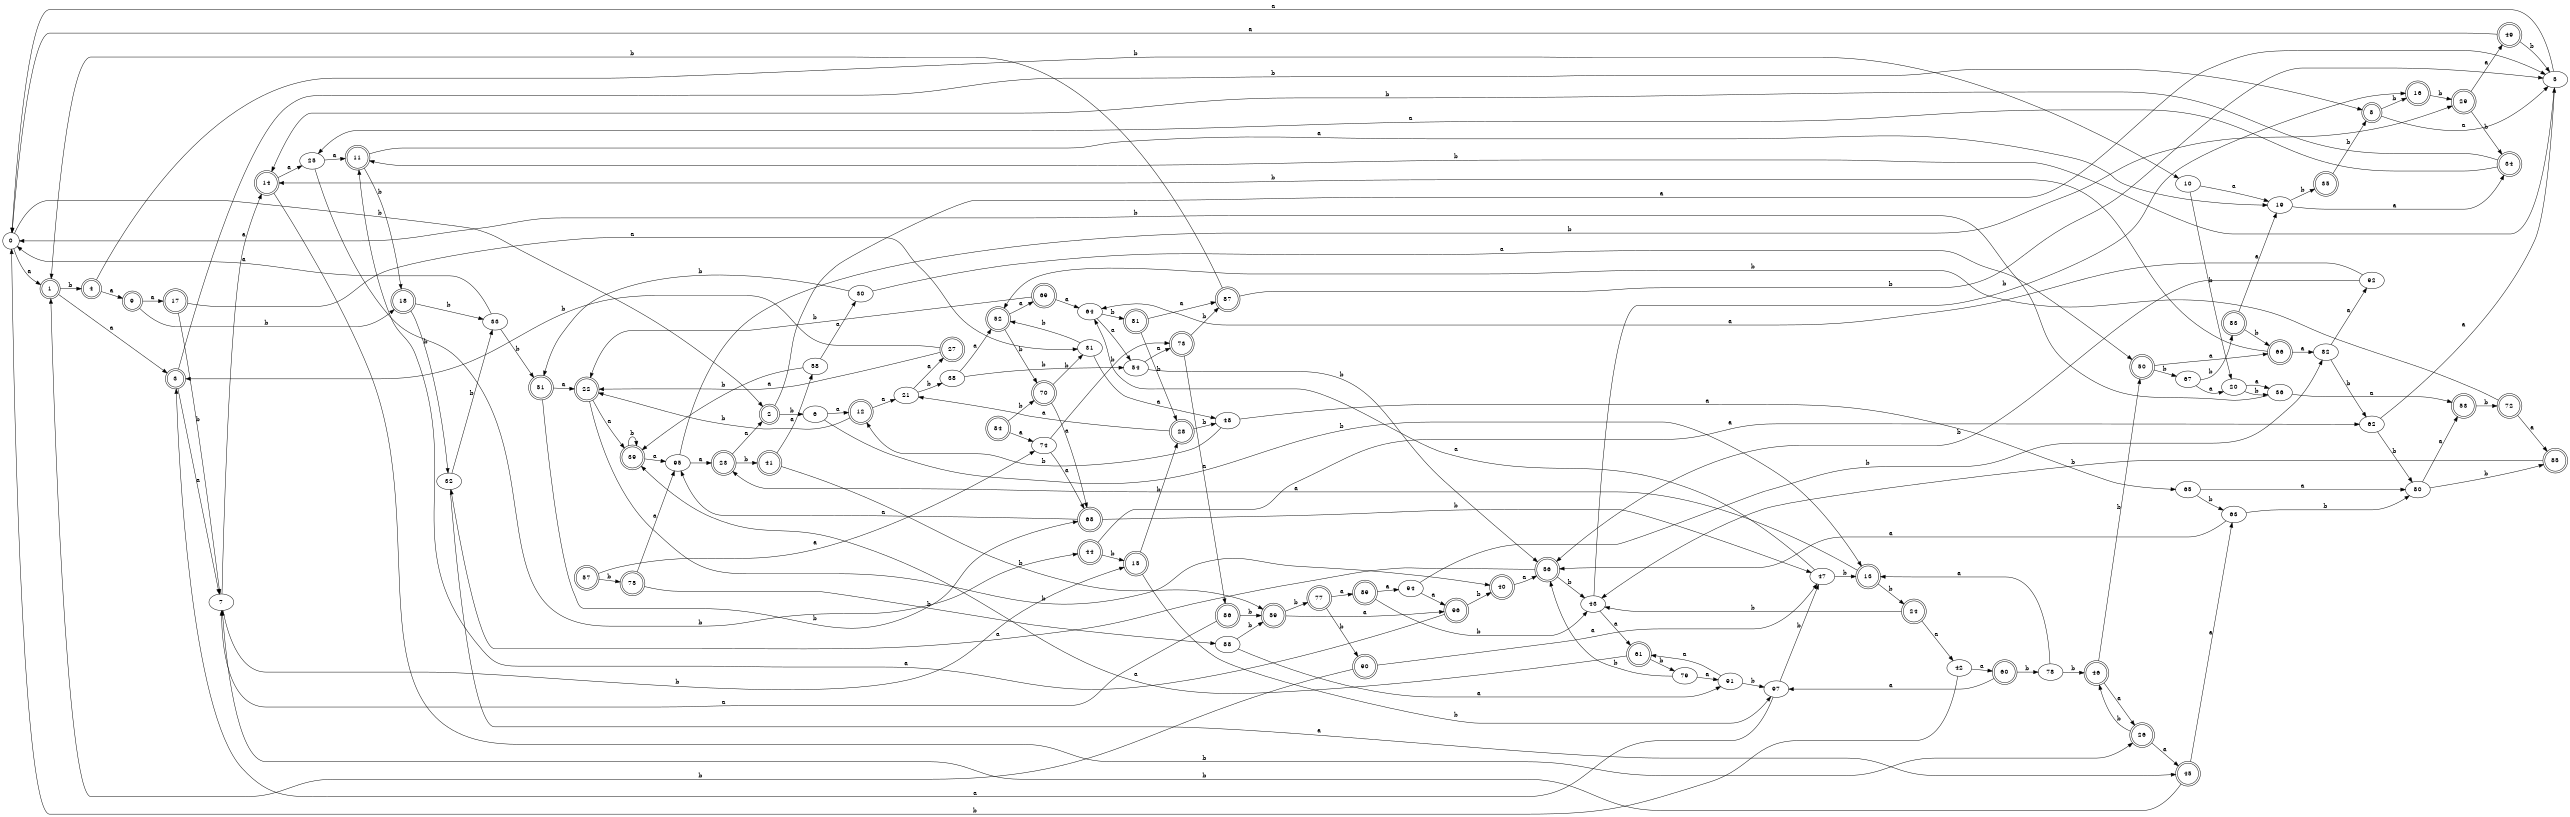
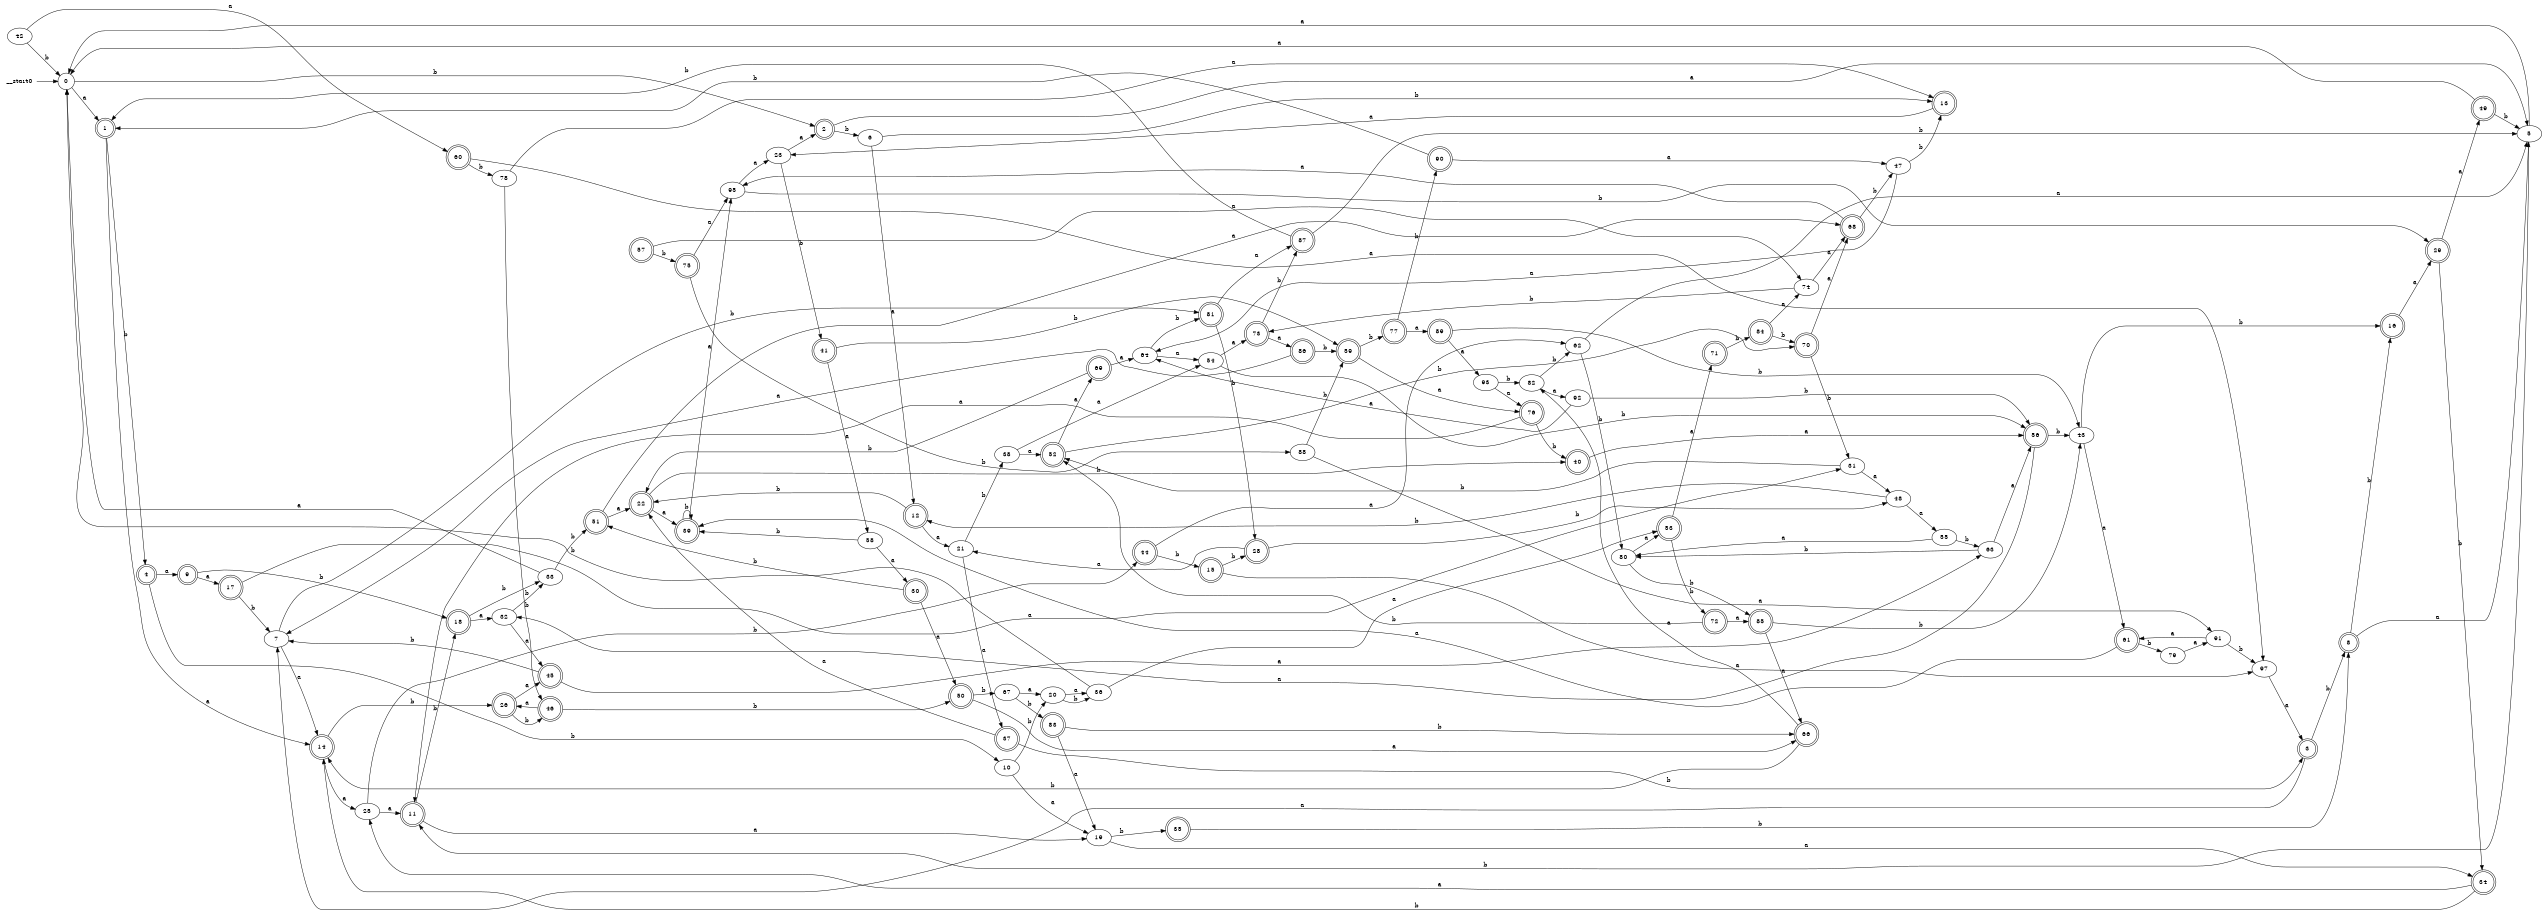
node "__start0": added
edge "16" -> "29": label "b" -> "a"
node "30": shape ellipse -> doublecircle
edge "1" -> "3": now "1" -> "14"
edge "18" -> "32": label "b" -> "a"
node "27": label "27" -> "37"
node "71": added
edge "38" -> "54": label "b" -> "a"
node "23": shape doublecircle -> ellipse
node "65": label "65" -> "55"
node "94": label "94" -> "93"
node "96": label "96" -> "76"
node "24": removed
edge "51" -> "68": label "b" -> "a"
edge "97" -> "47": removed, label "b"
edge "79" -> "56": removed, label "b"
edge "85" -> "66": added, label "a"
edge "7" -> "15": now "7" -> "81"
edge "15" -> "97": label "b" -> "a"
